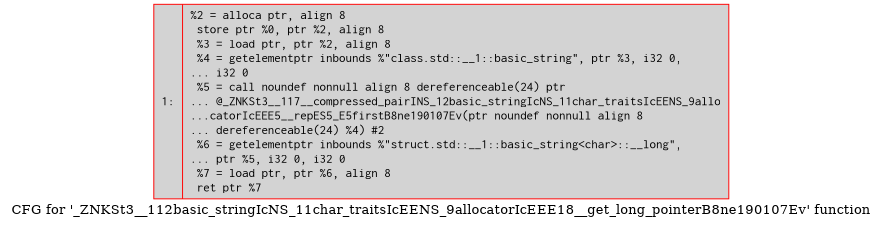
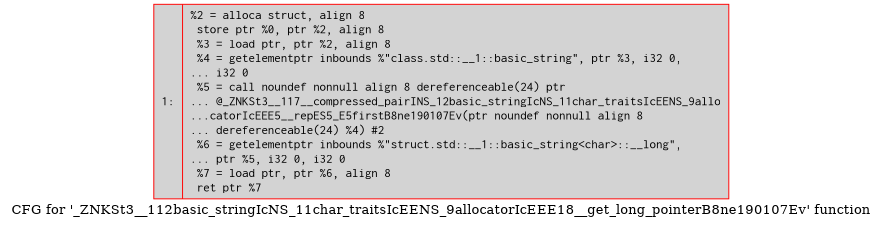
node "1:": text "%2 = alloca ptr, align 8" -> "%2 = alloca struct, align 8"
